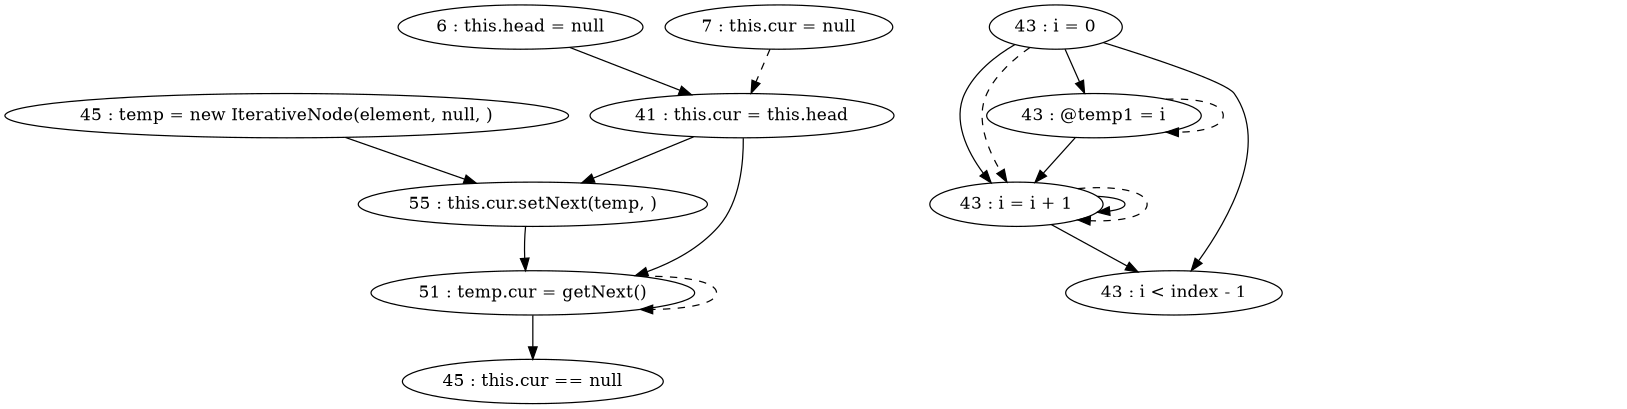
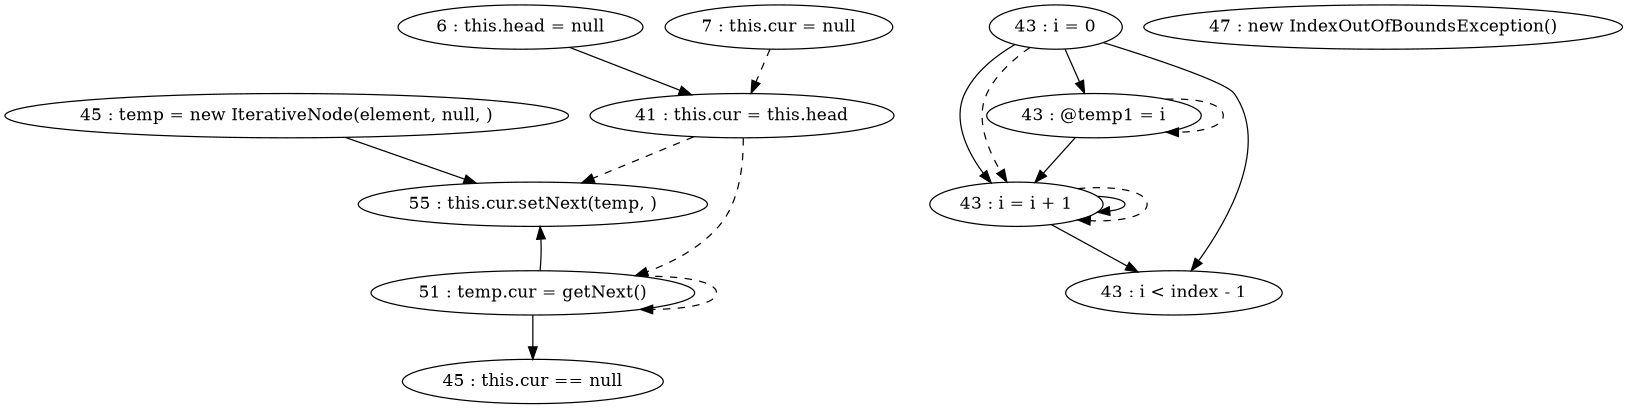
node "47 : new IndexOutOfBoundsException()": added
edge "41 : this.cur = this.head" -> "55 : this.cur.setNext(temp, )": style solid -> dashed
edge "41 : this.cur = this.head" -> "51 : temp.cur = getNext()": style solid -> dashed
edge "55 : this.cur.setNext(temp, )" -> "51 : temp.cur = getNext()": reversed
